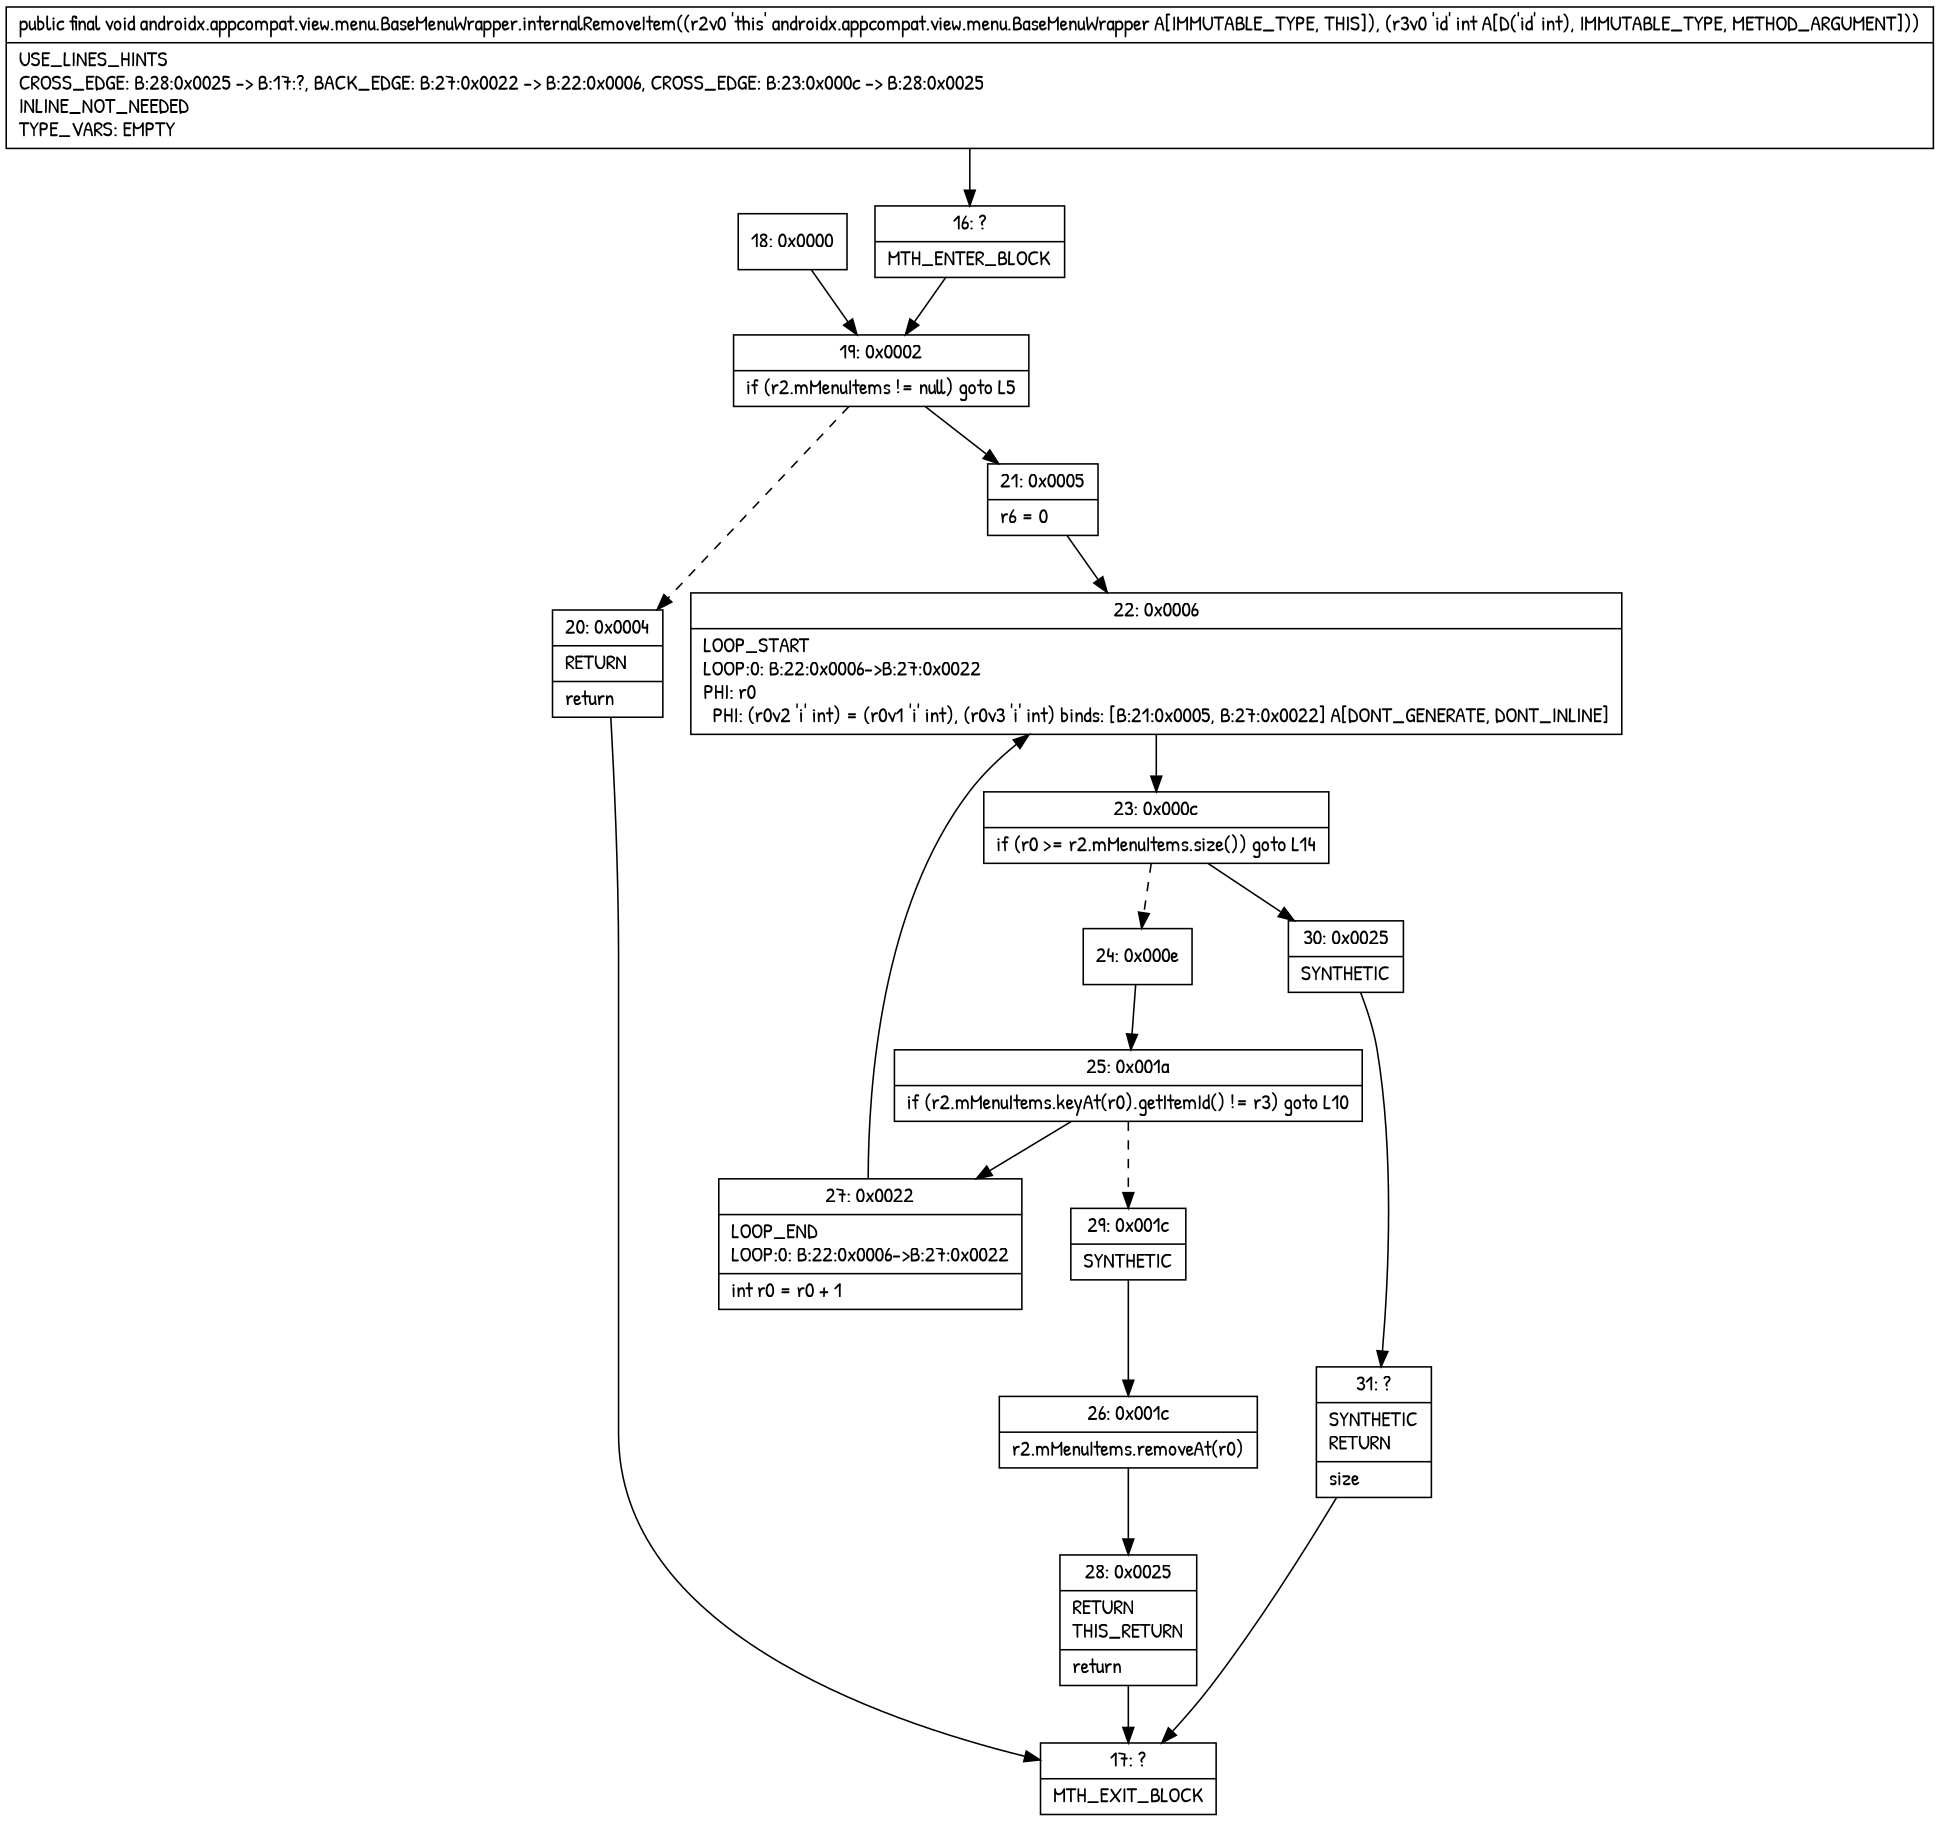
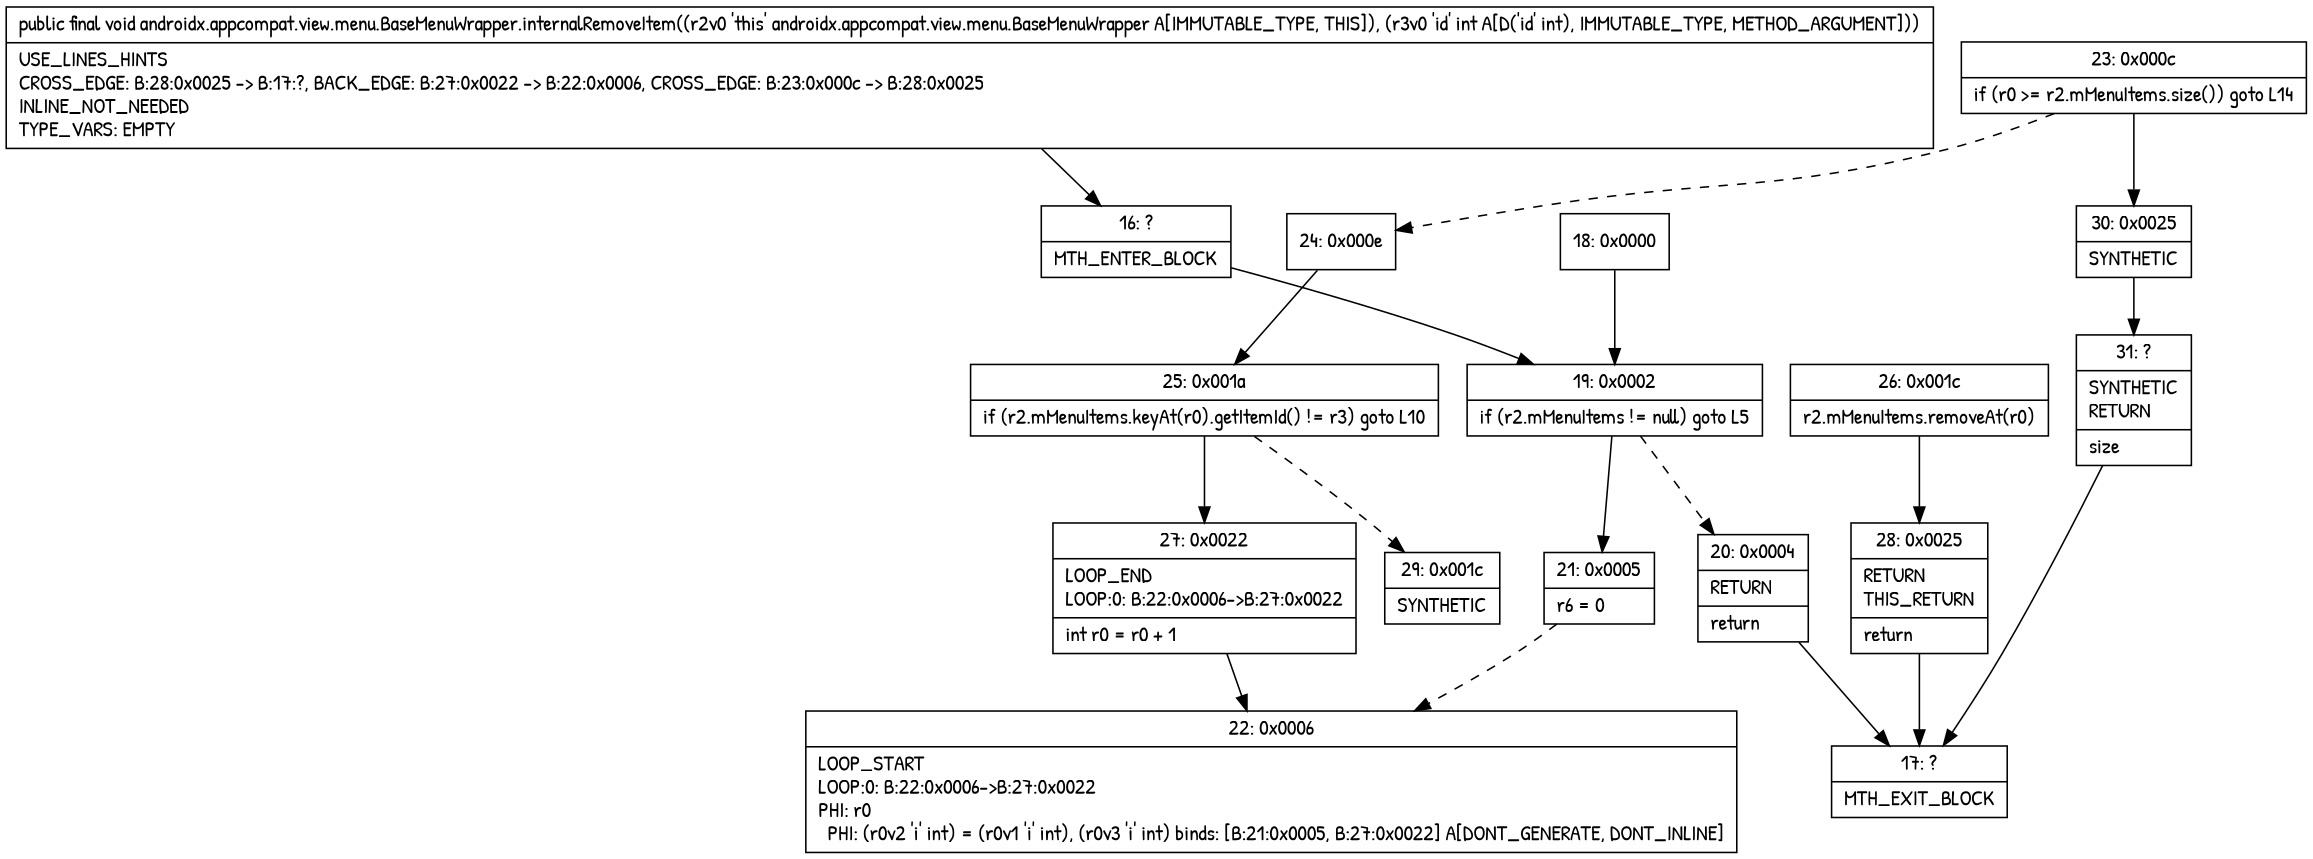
edge "21: 0x0005" -> "22: 0x0006": style solid -> dashed
edge "22: 0x0006" -> "23: 0x000c": removed
edge "29: 0x001c" -> "26: 0x001c": removed
